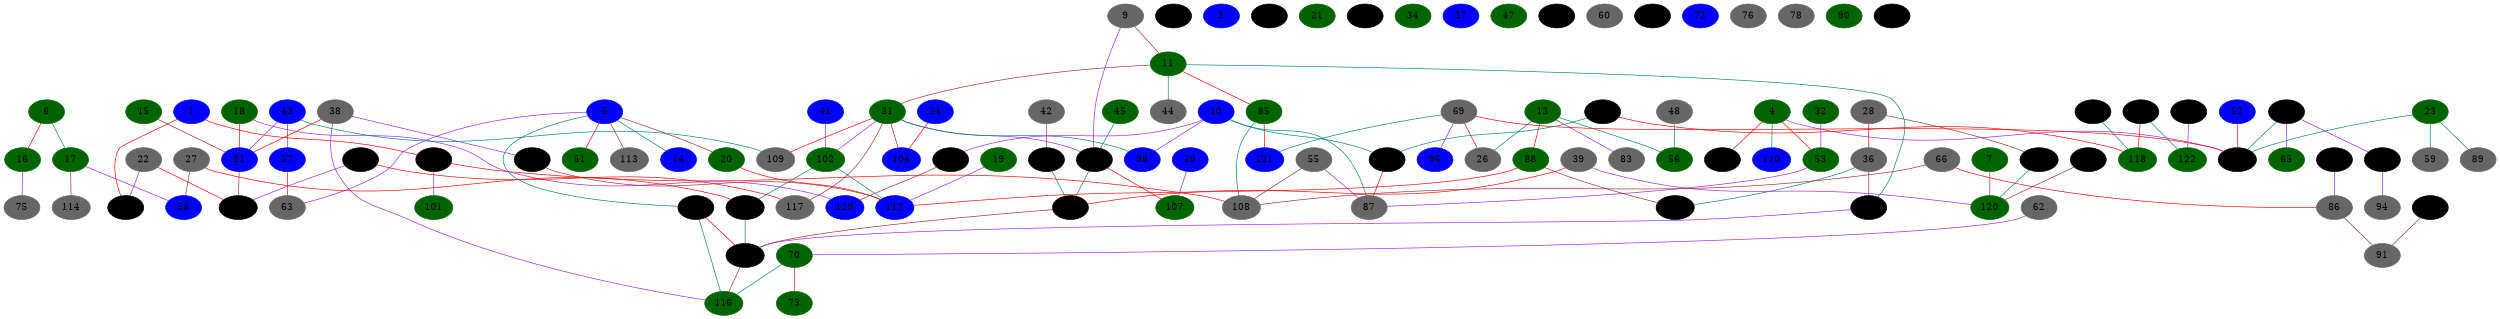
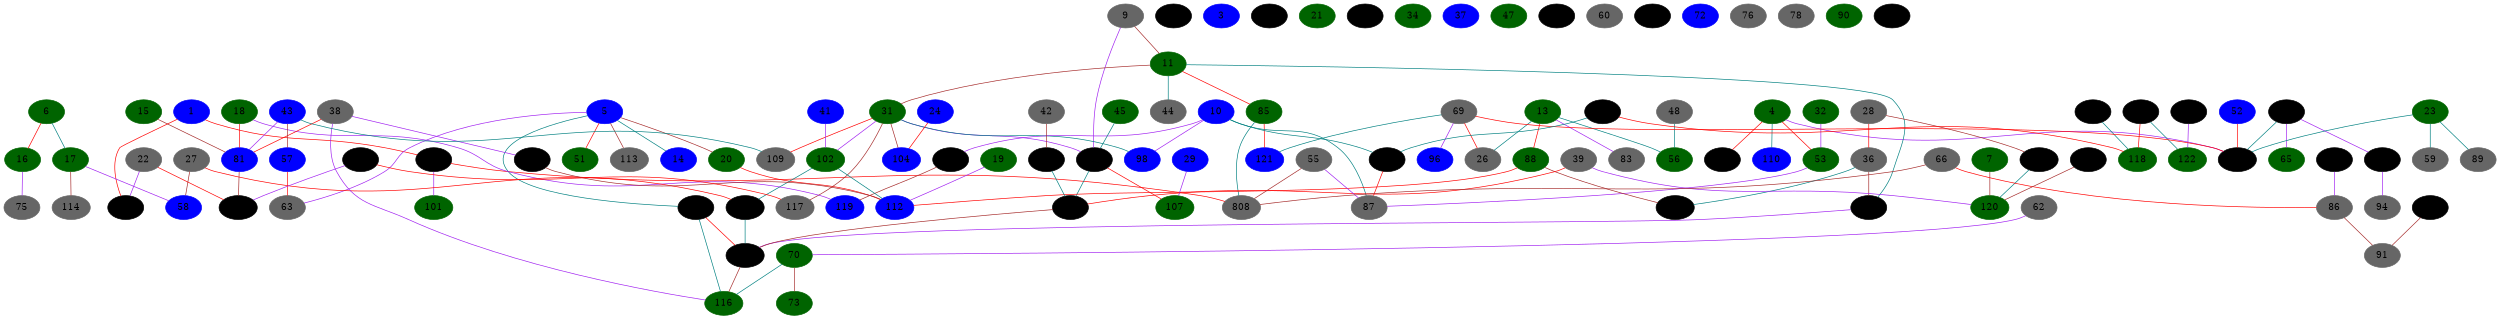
node "108": label "108" -> "808"
